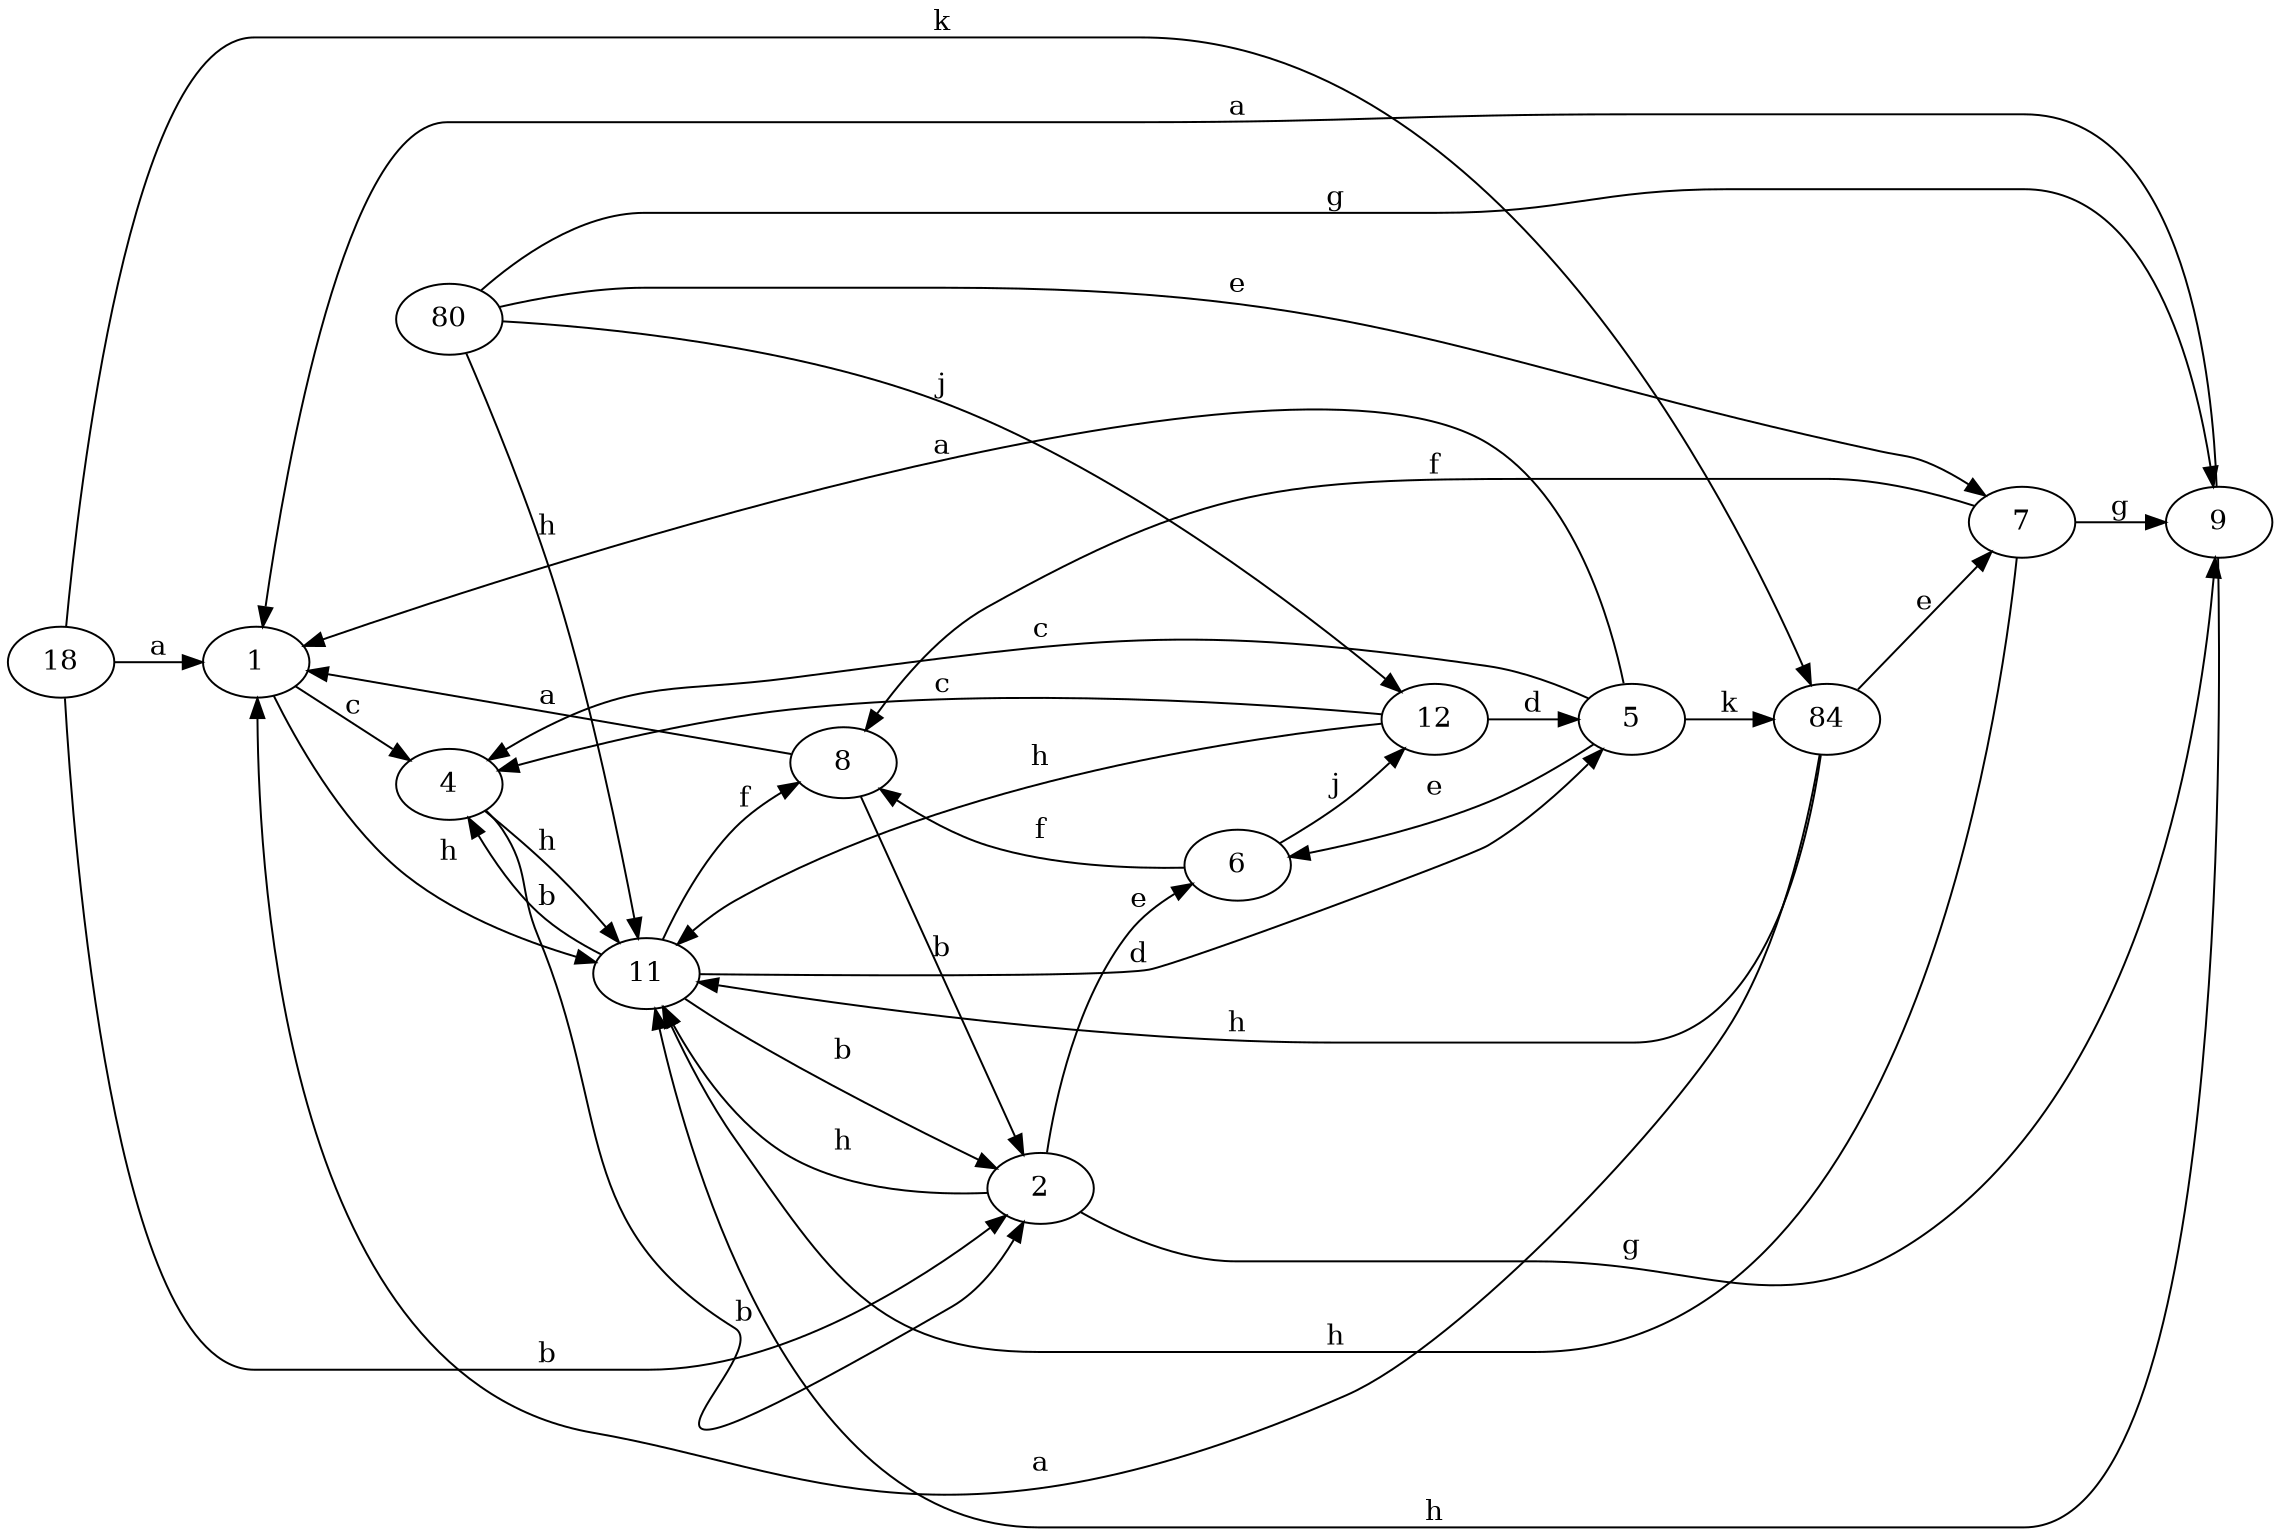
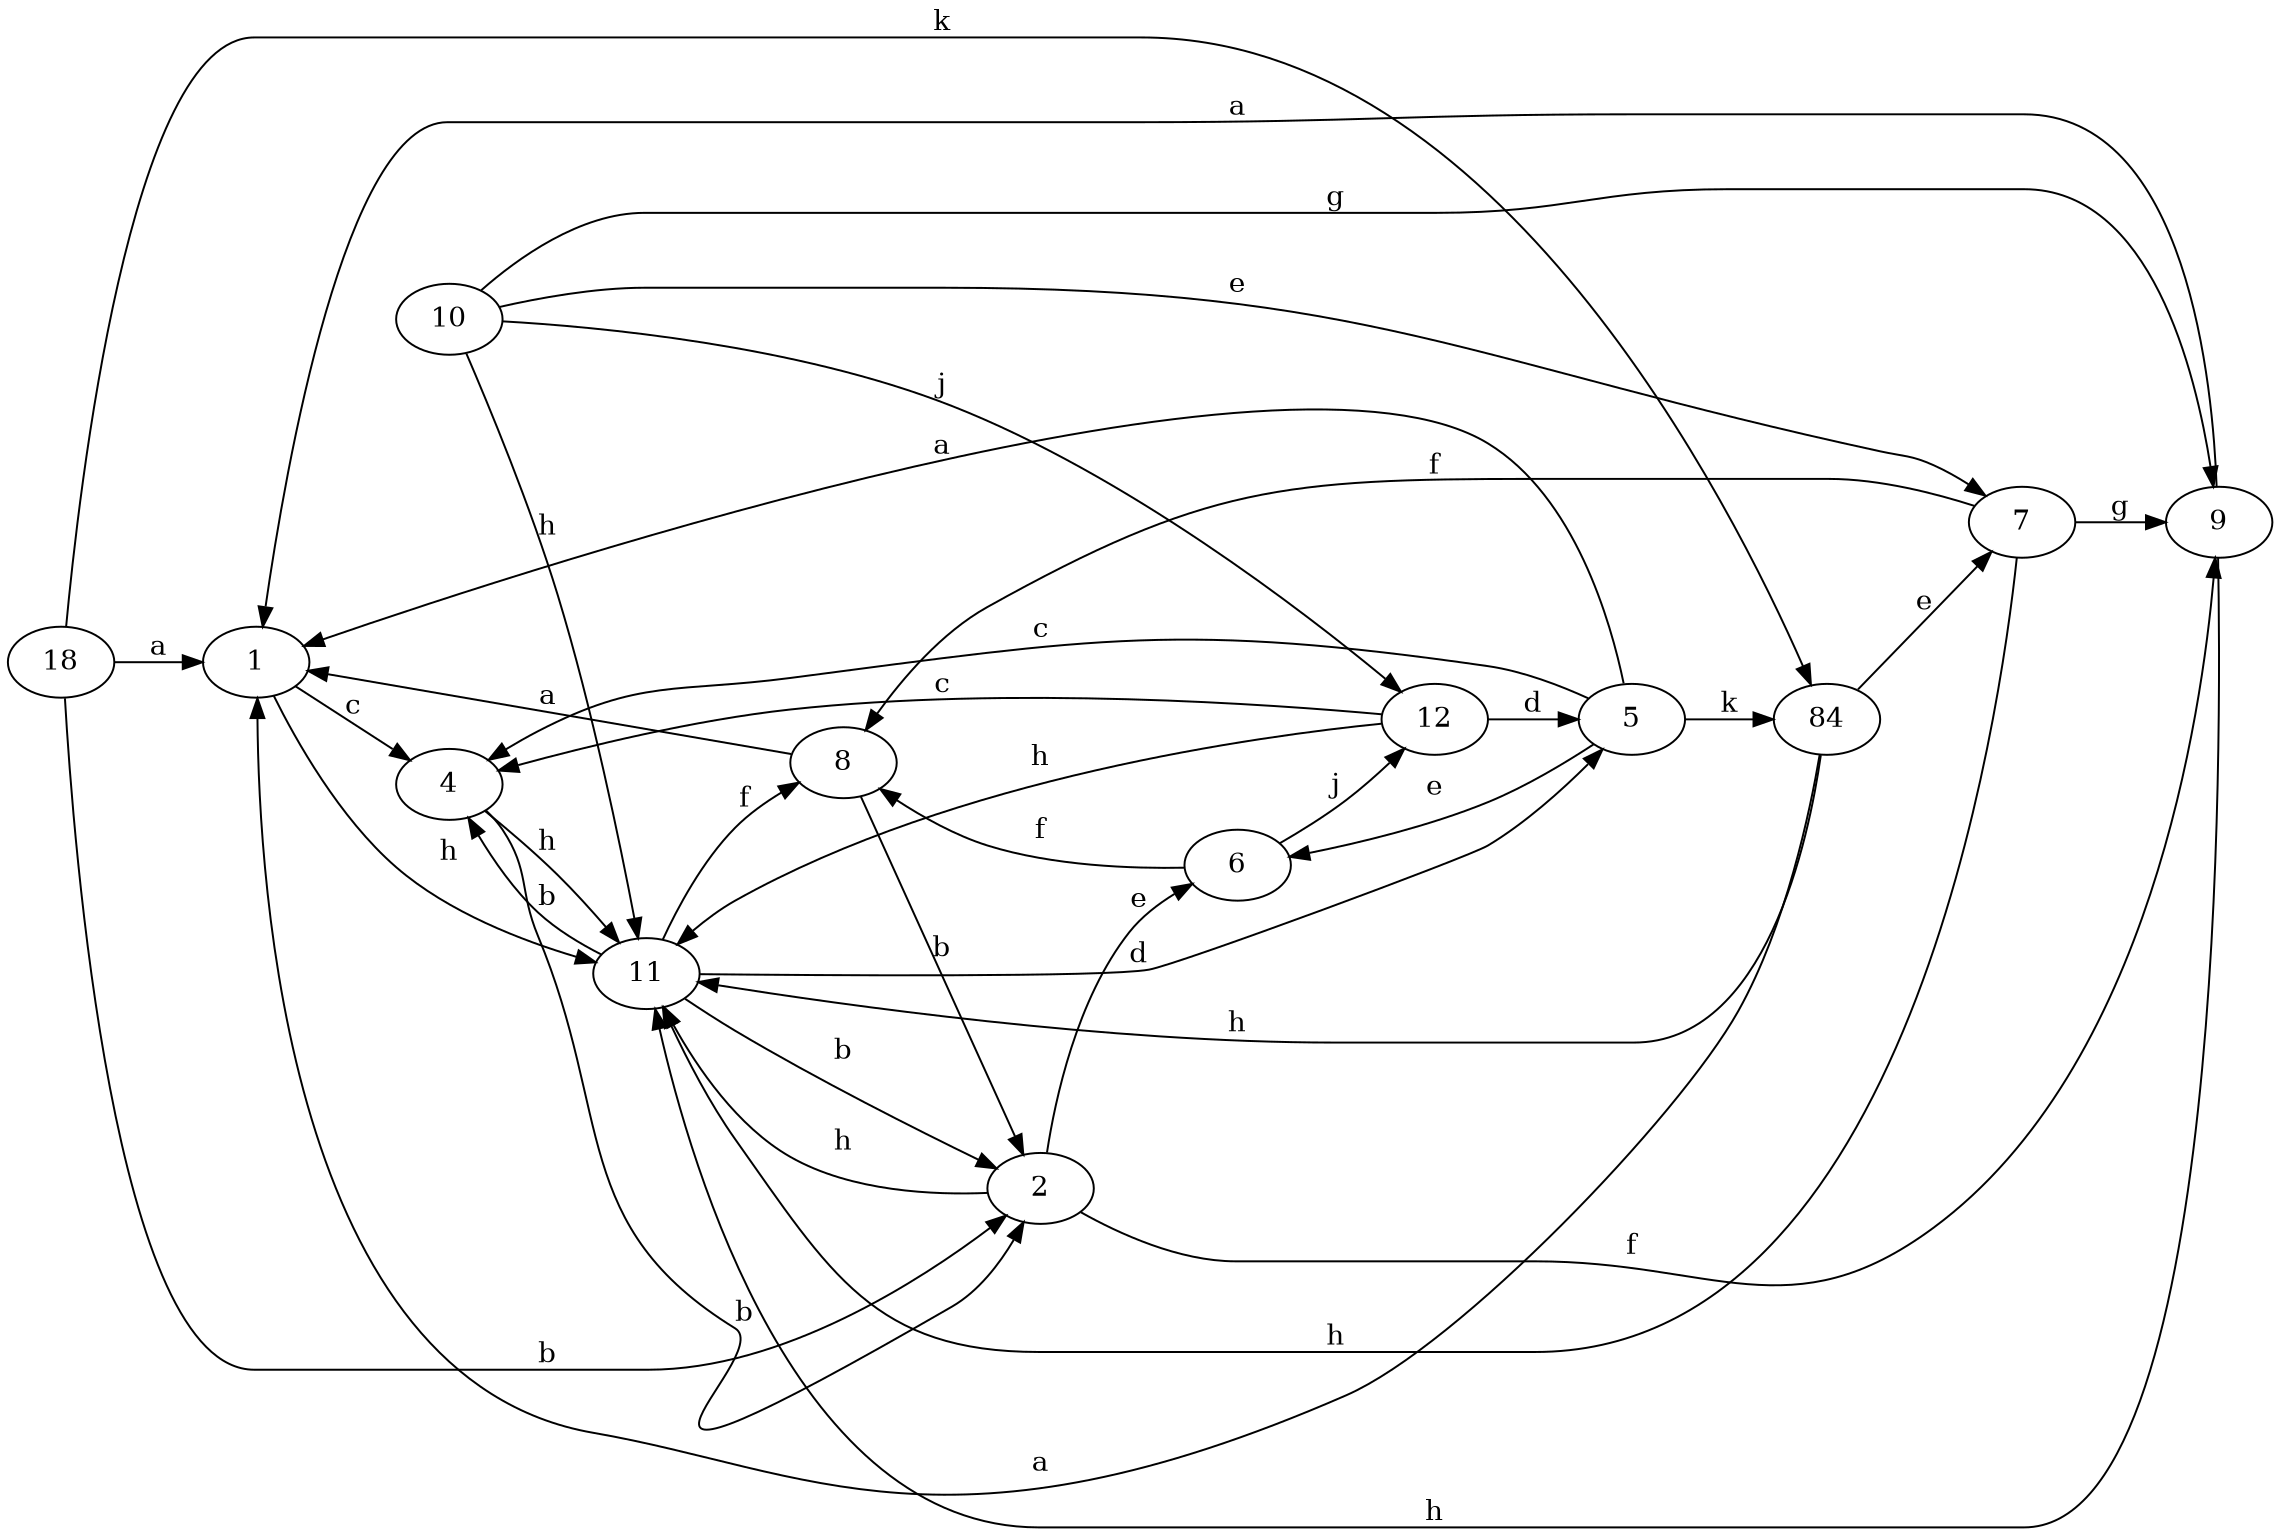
node "80": label "80" -> "10"
edge "2" -> "9": label "g" -> "f"
